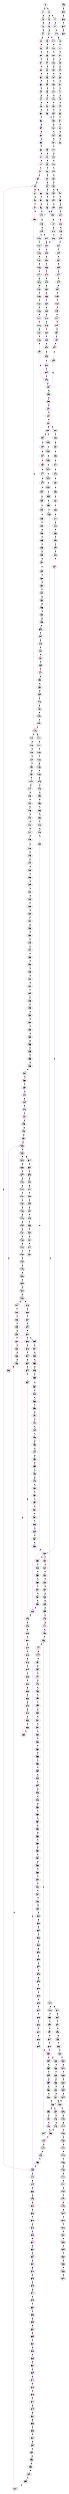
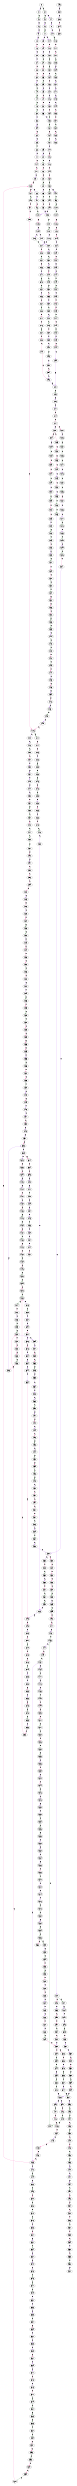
edge "S588" -> "S590": now "S586" -> "S590"
